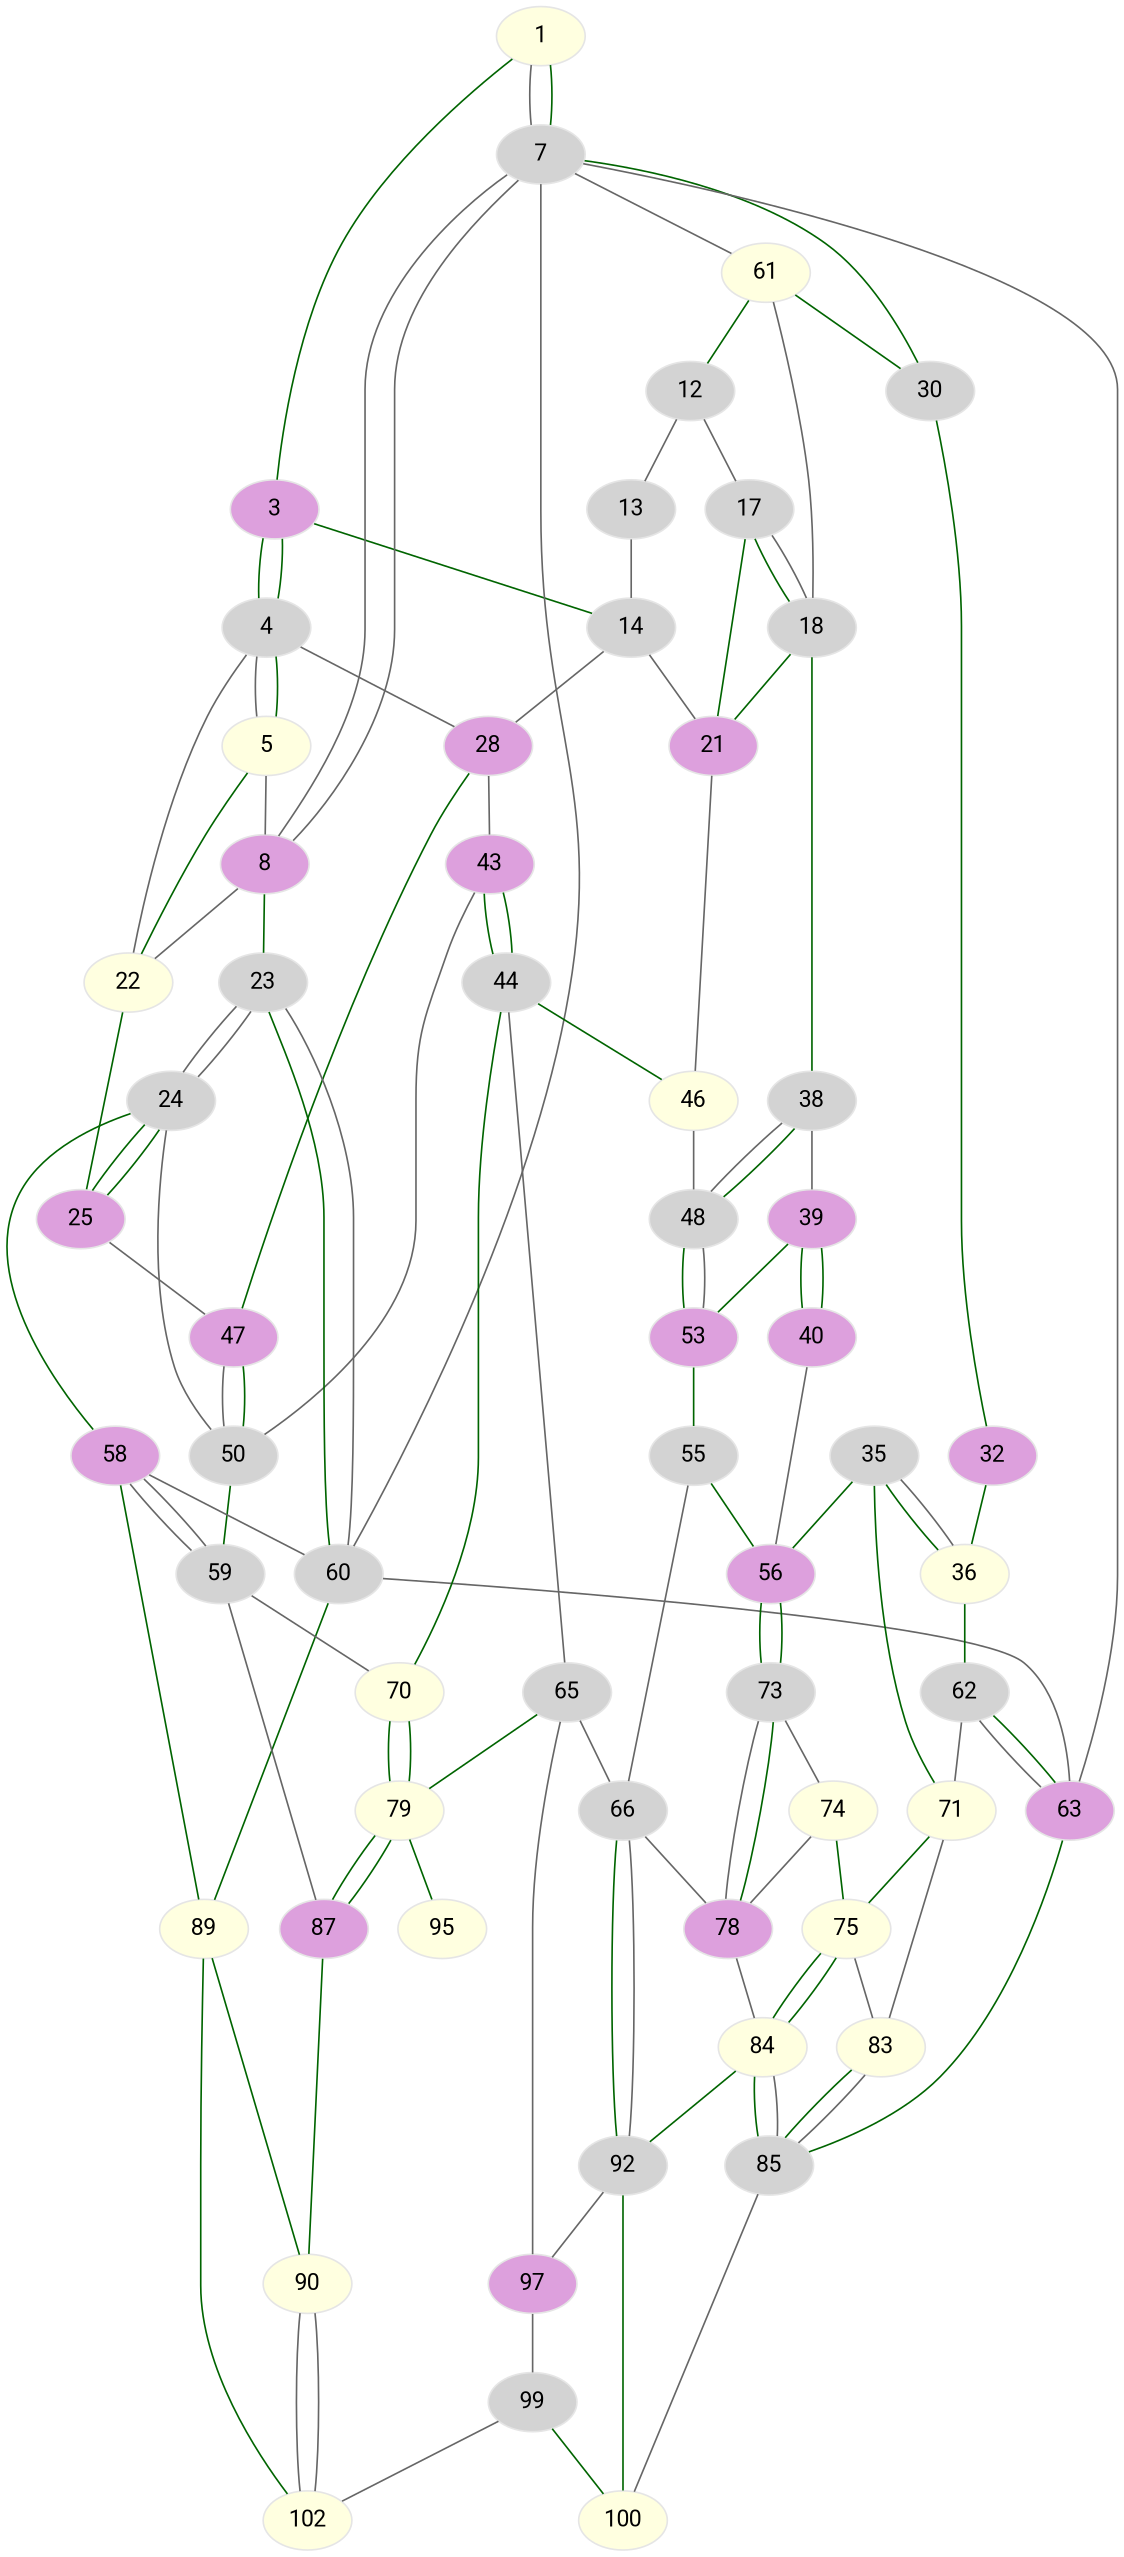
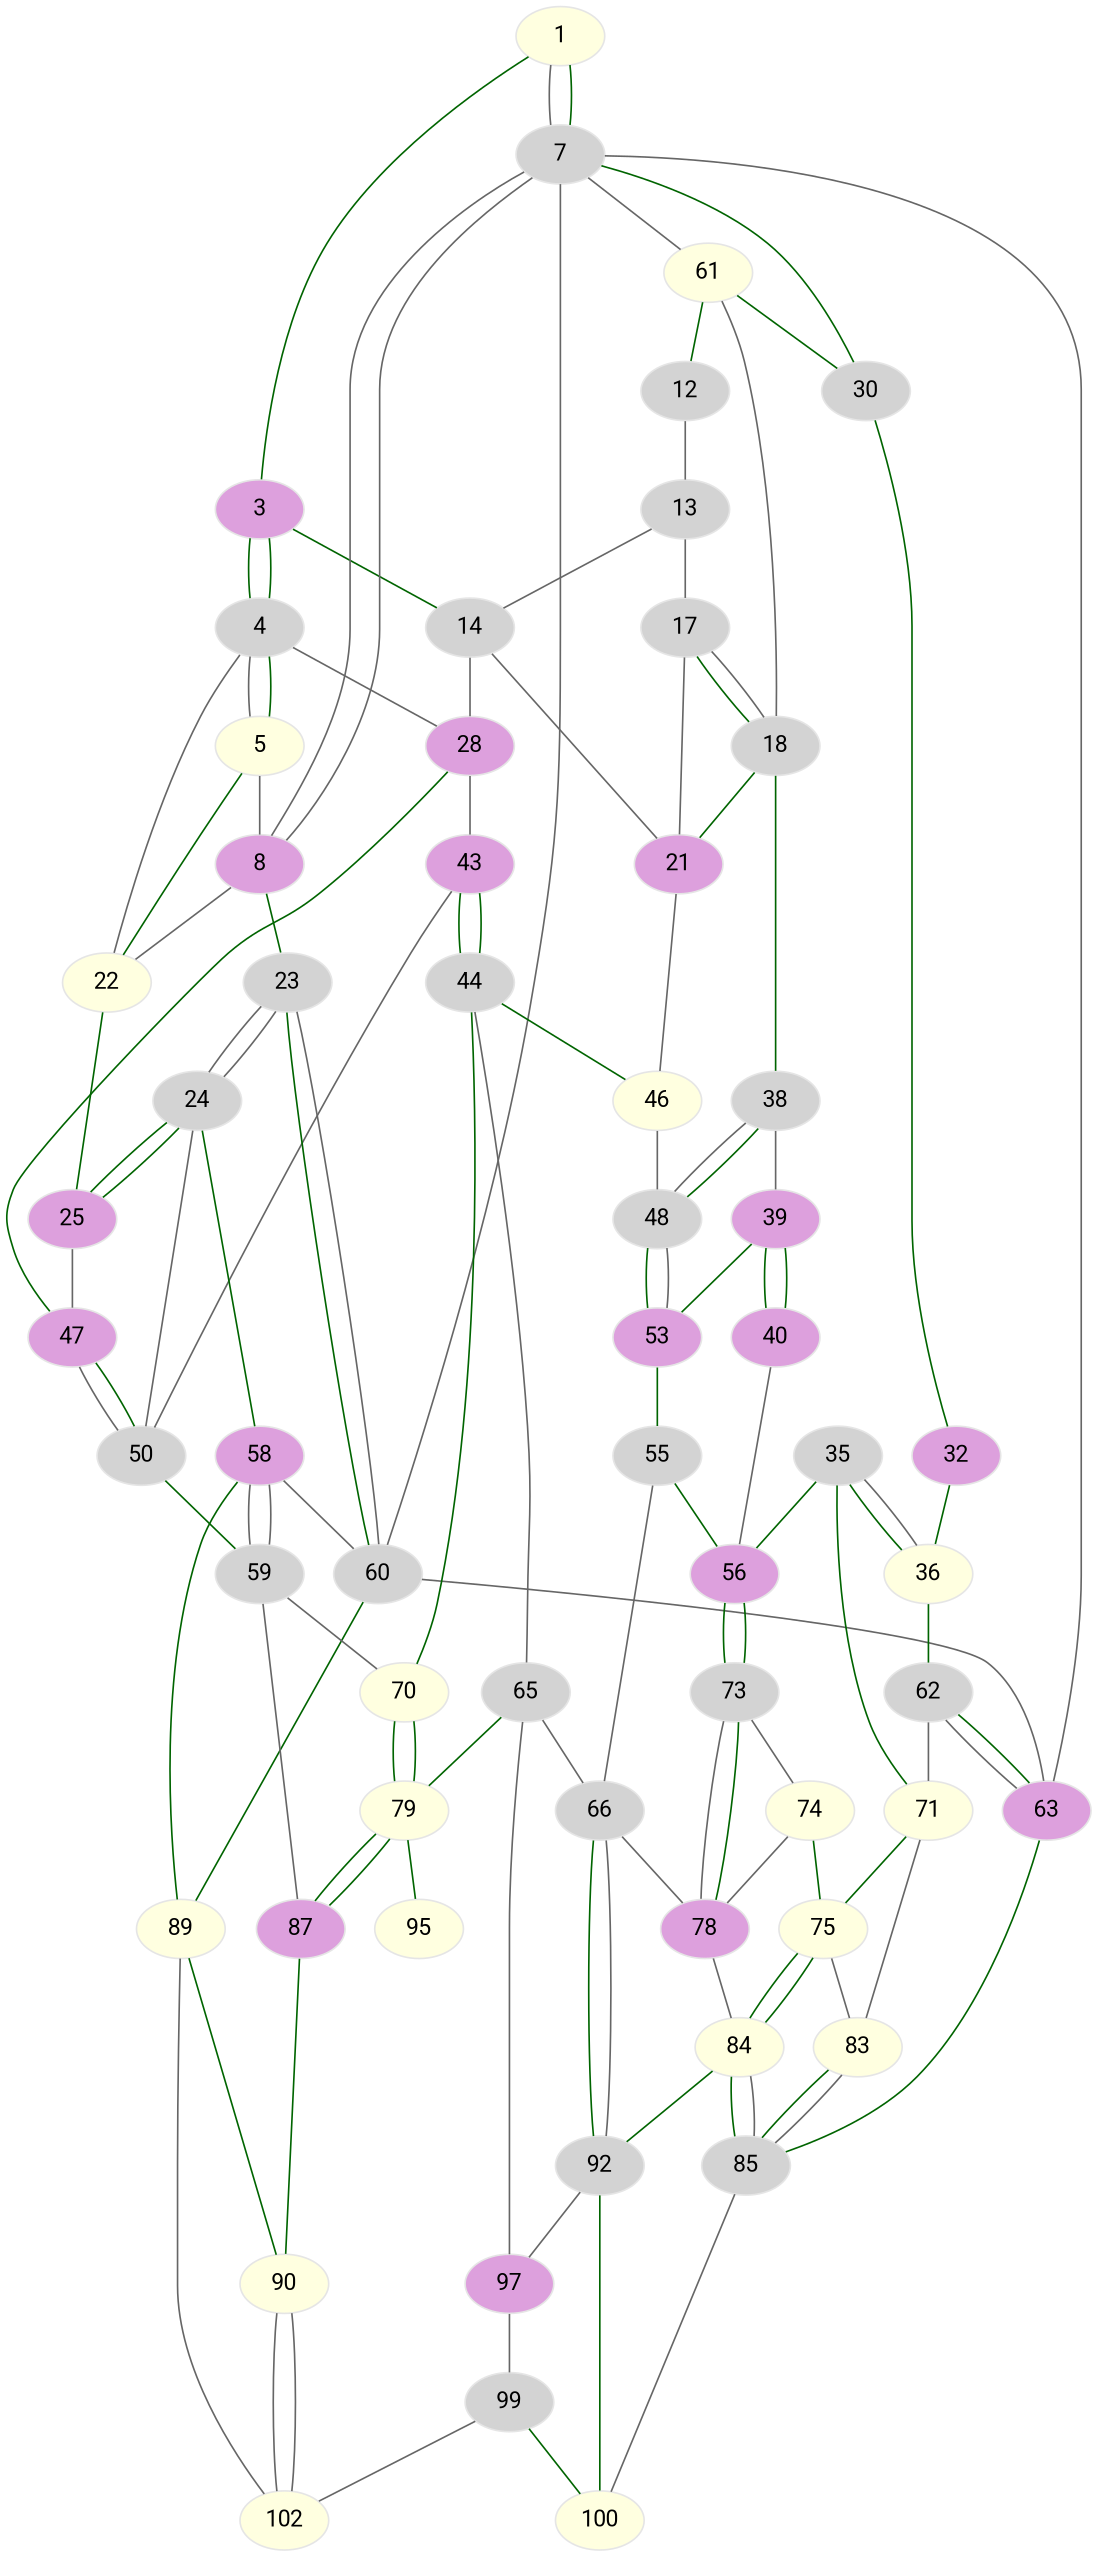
edge "12" -- "17": now "13" -- "17"
edge "17" -- "21": color darkgreen -> gray40
edge "89" -- "102": color darkgreen -> gray40
